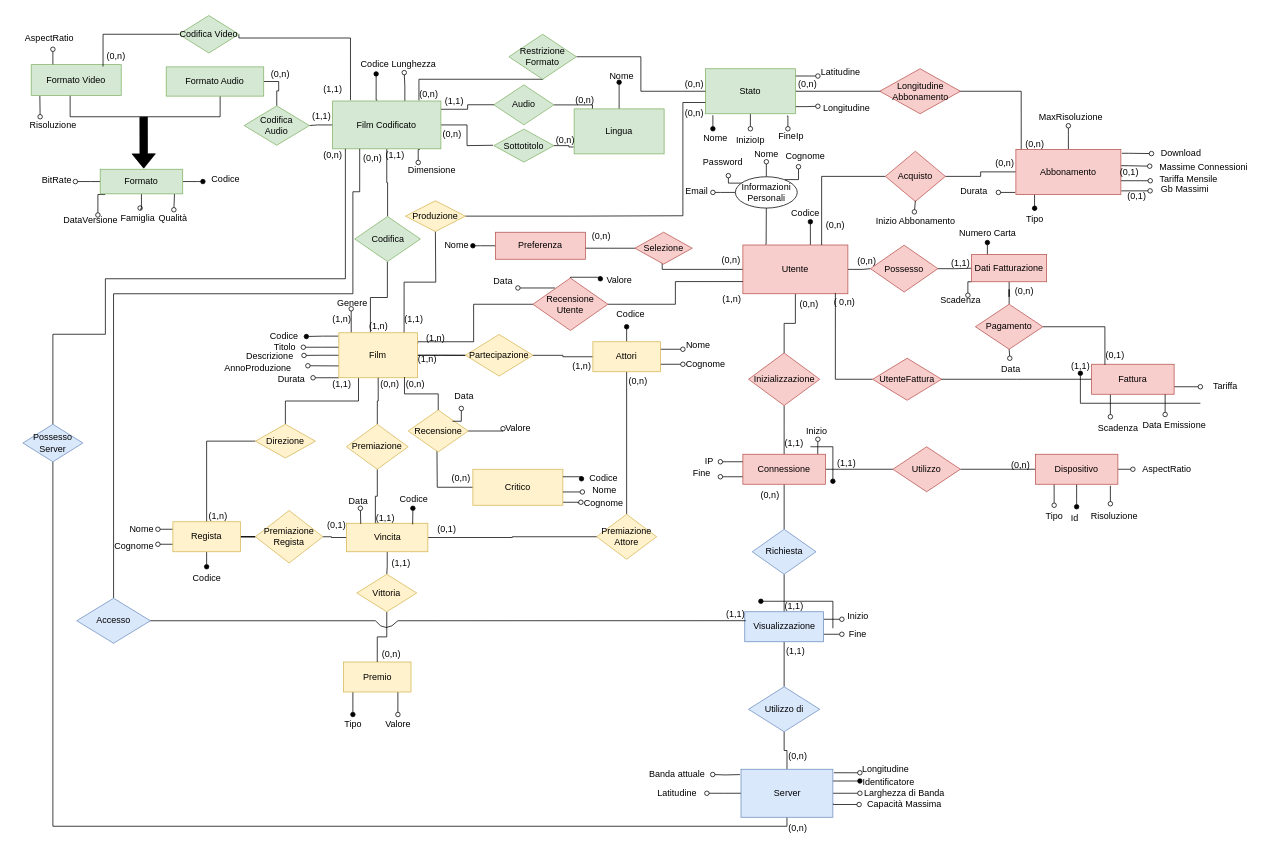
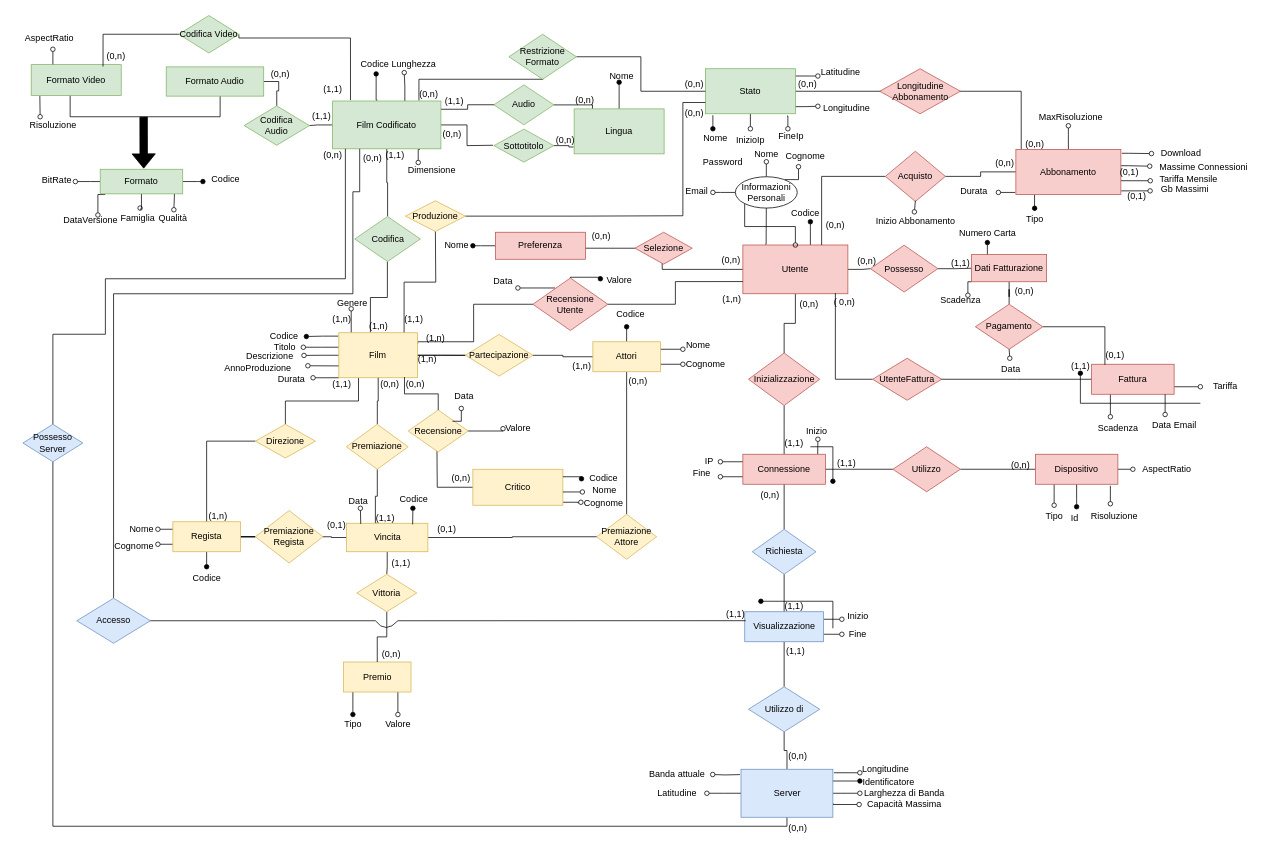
edge "Informazioni Personali" -> "Password": now "Informazioni Personali" -> "Utente"
node "Data Emissione": label "Data Emissione" -> "Data Email"
